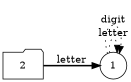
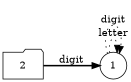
edge "2" -> "1": label "letter" -> "digit"
